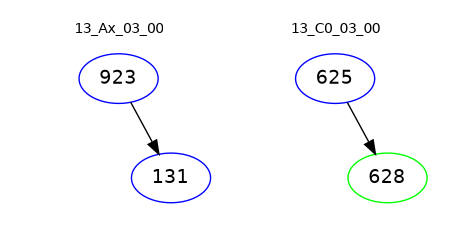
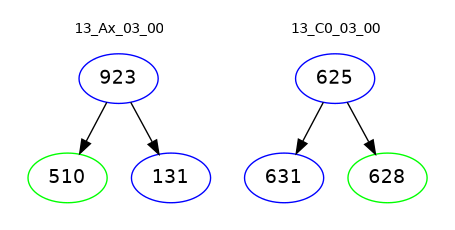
node "510": added
node "631": added
